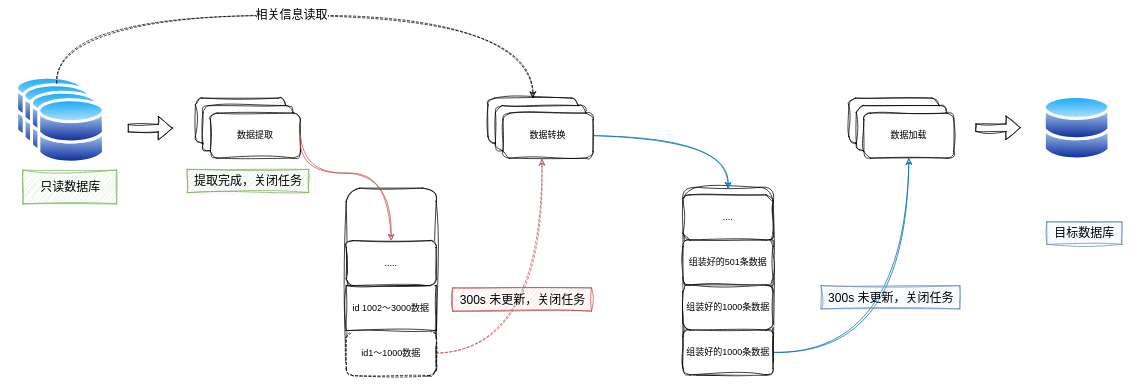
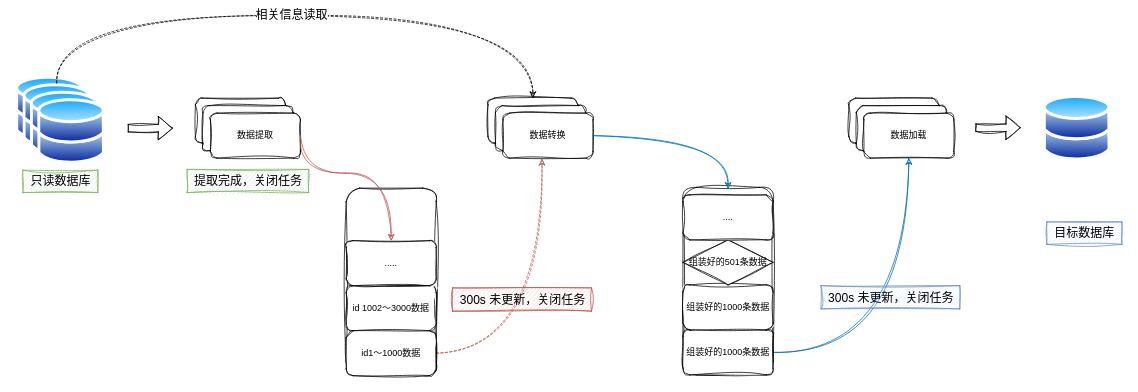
node "只读数据库": size 94x34 -> 75x23
node "组装好的501条数据": shape rounded rectangle -> diamond
node "id 1002～3000数据": shape rectangle -> rounded rectangle
node "id1～1000数据": style dashed -> solid
